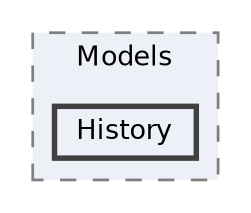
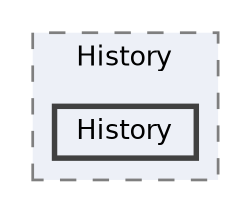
cluster "Models": label "Models" -> "History"
